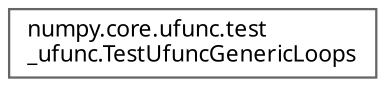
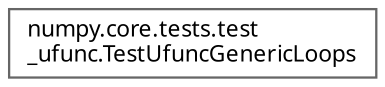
node "numpy.core.ufunc.test _ufunc.TestUfuncGenericLoops": label "numpy.core.ufunc.test _ufunc.TestUfuncGenericLoops" -> "numpy.core.tests.test _ufunc.TestUfuncGenericLoops"
